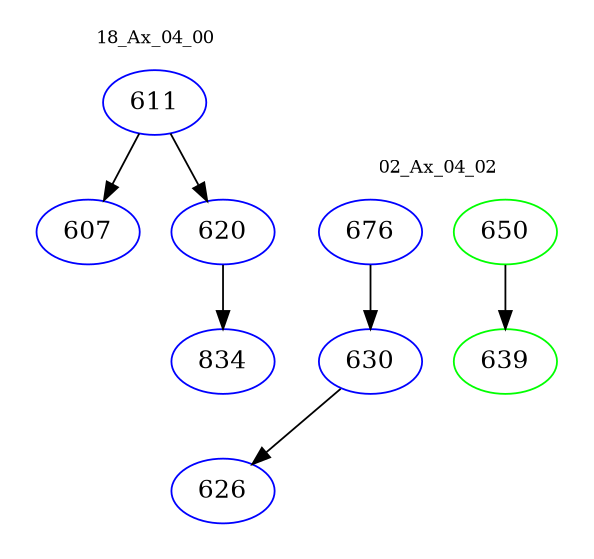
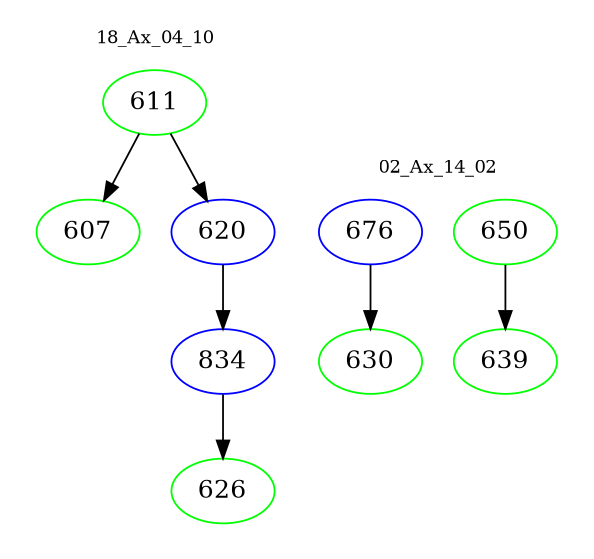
cluster "18_Ax_04_00": label "18_Ax_04_00" -> "18_Ax_04_10"
node "611": color blue -> green
cluster "02_Ax_04_02": label "02_Ax_04_02" -> "02_Ax_14_02"
node "607": color blue -> green
node "630": color blue -> green
edge "630" -> "626": now "834" -> "626"
node "626": color blue -> green
